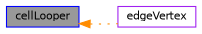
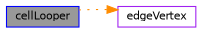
edge "edgeVertex" -> "cellLooper": reversed
